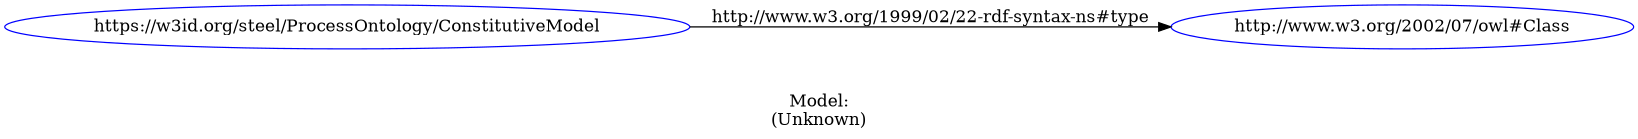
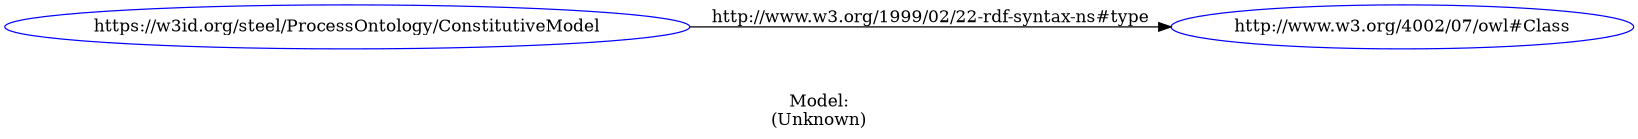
node "http://www.w3.org/2002/07/owl#Class": label "http://www.w3.org/2002/07/owl#Class" -> "http://www.w3.org/4002/07/owl#Class"
